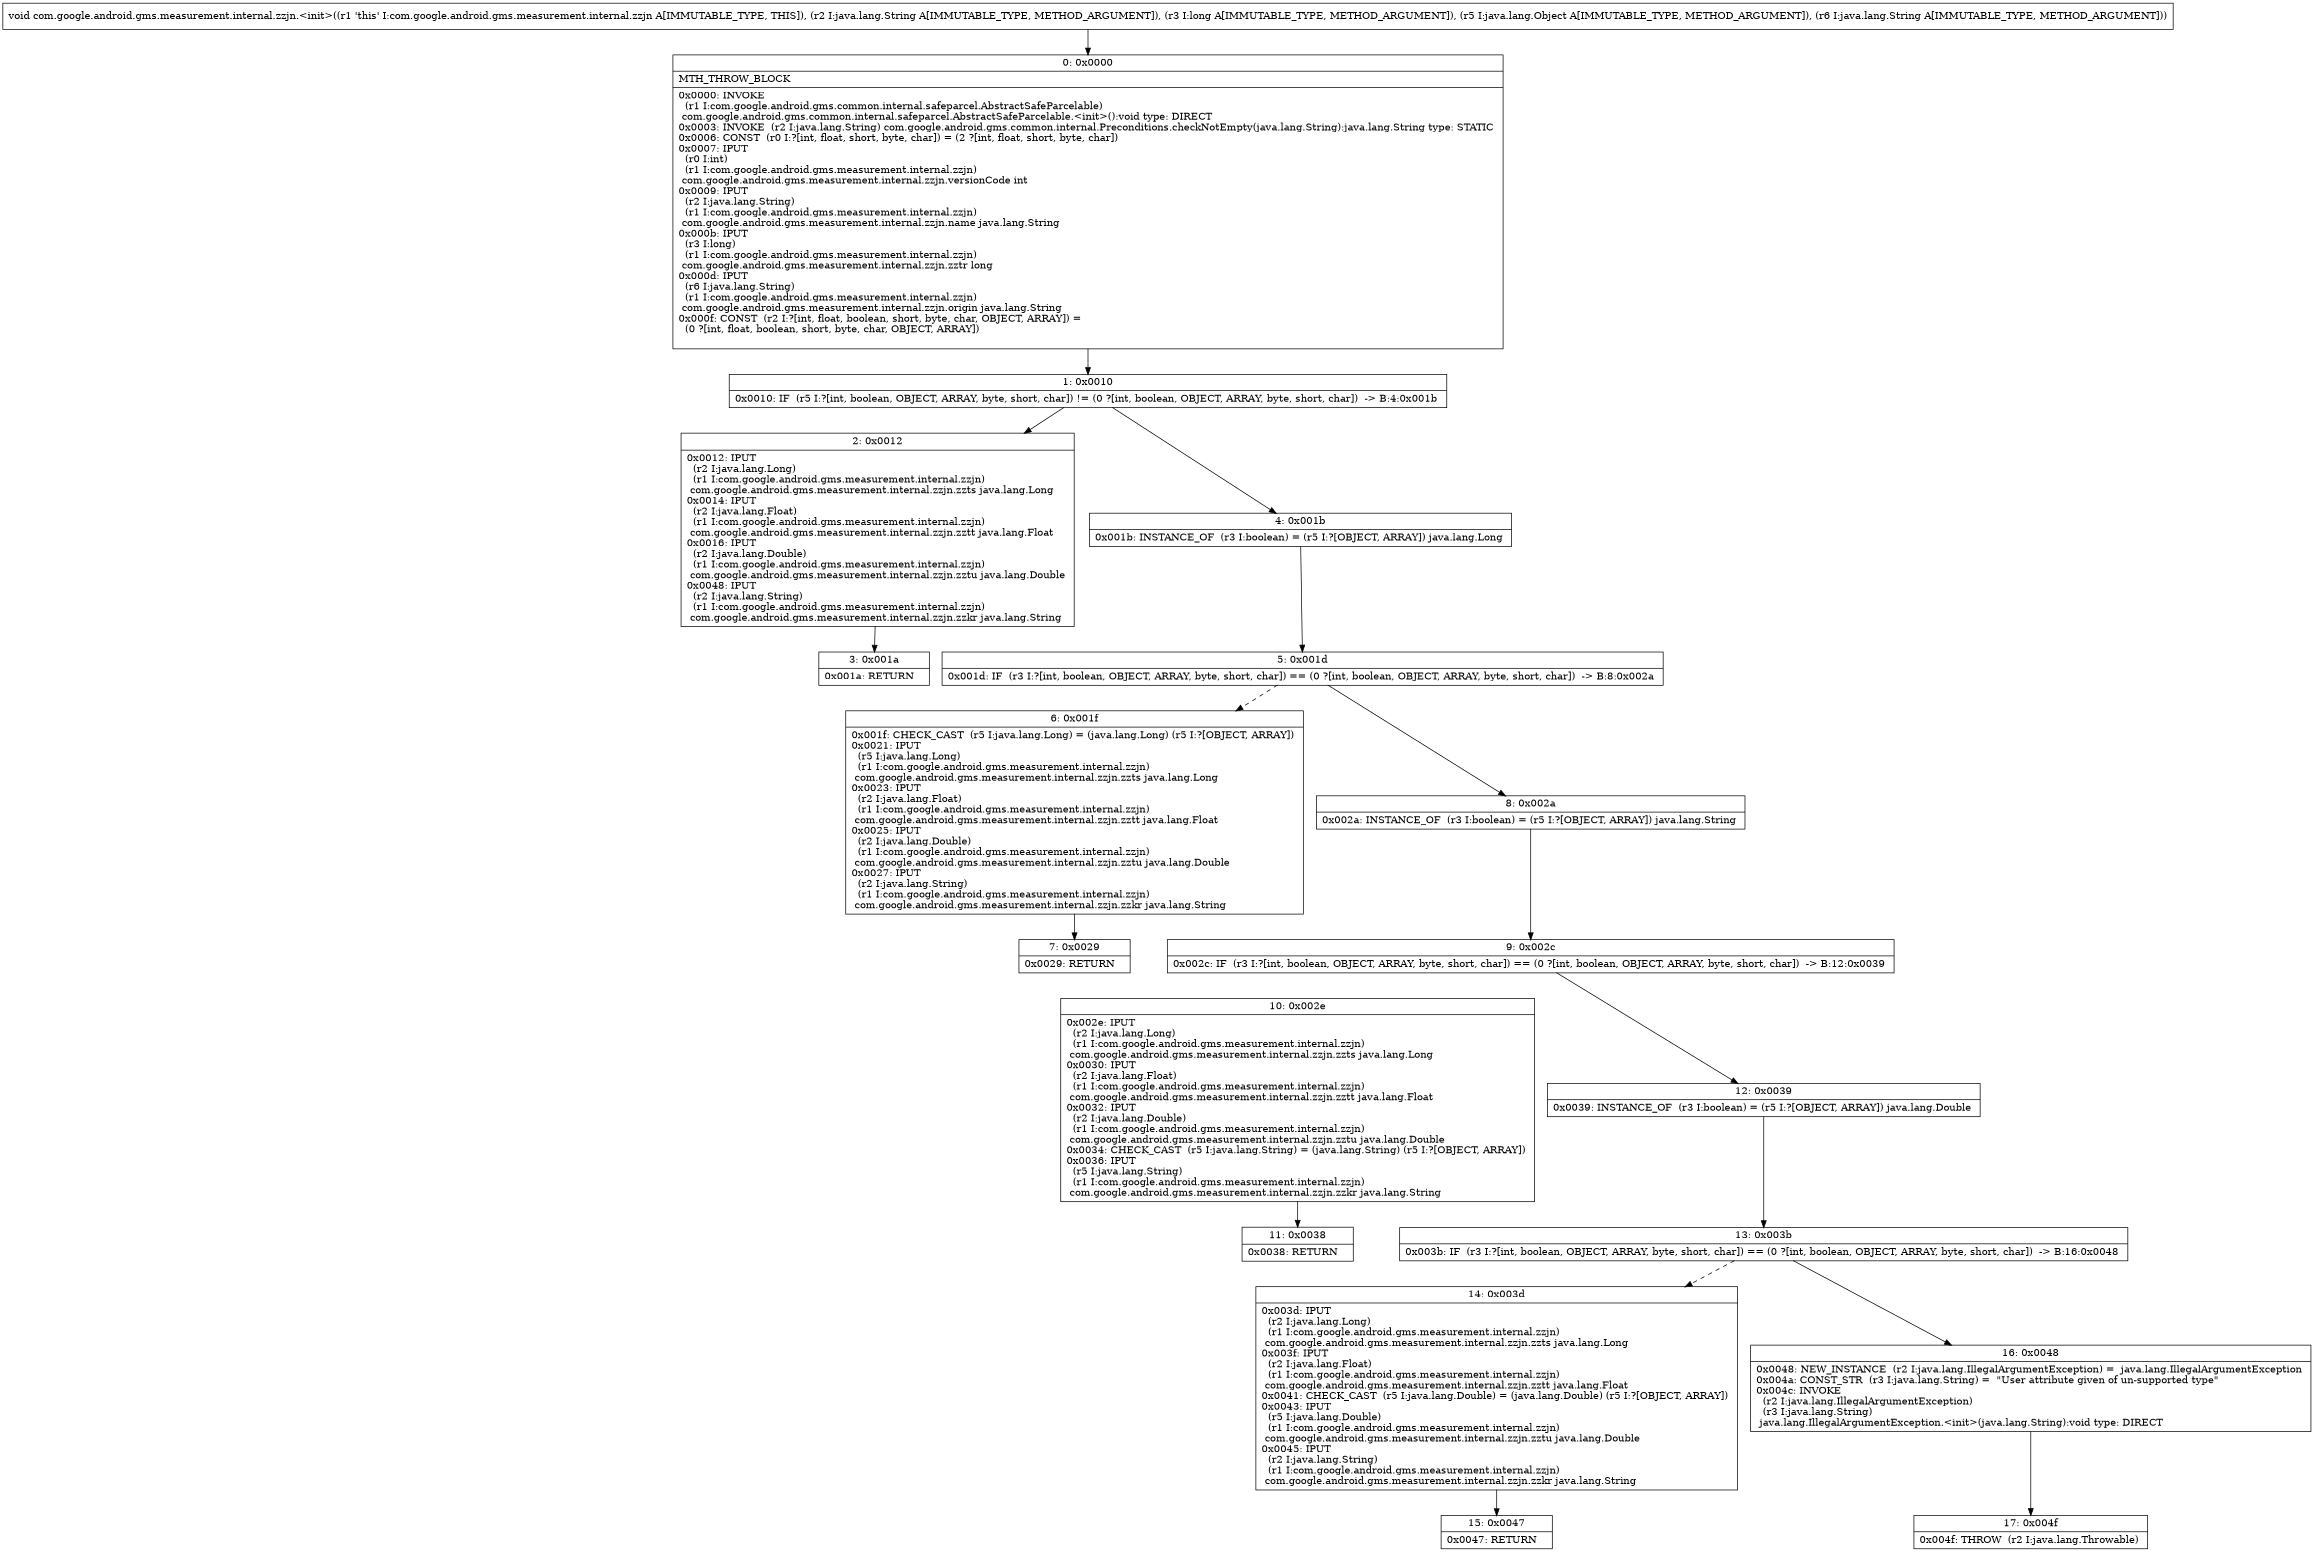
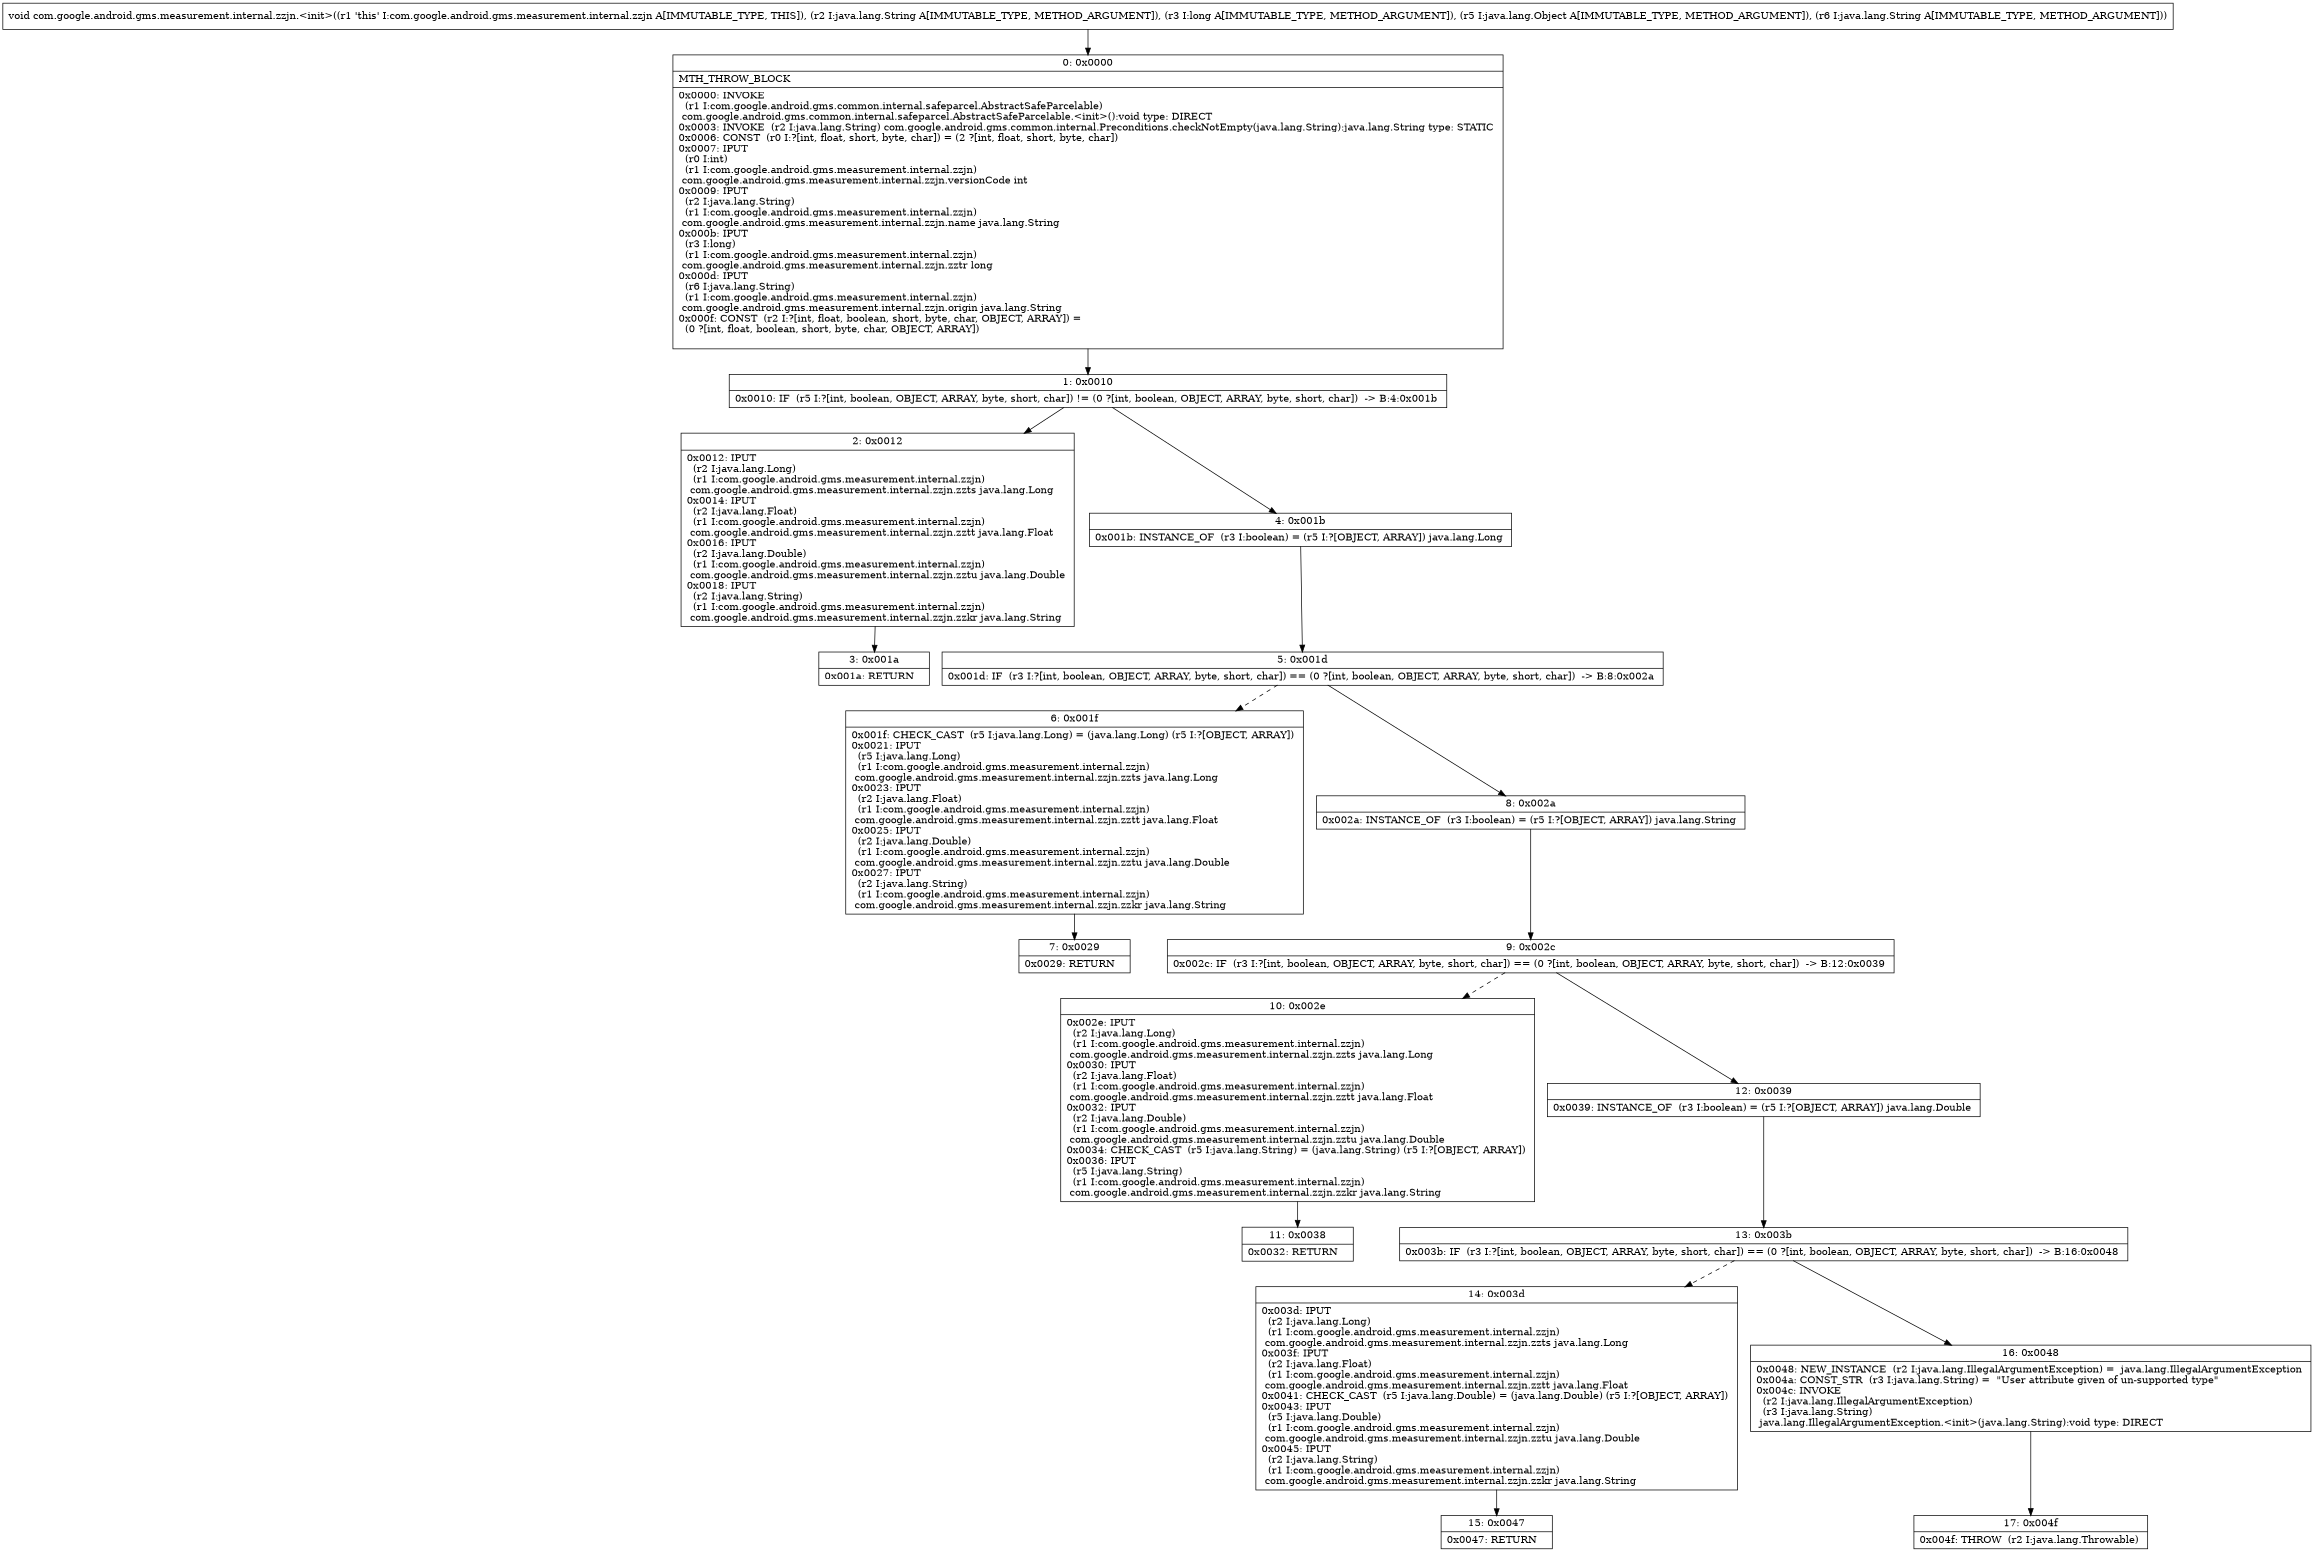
node "2: 0x0012": text "0x0048: IPUT" -> "0x0018: IPUT"
edge "9: 0x002c" -> "10: 0x002e": added
node "11: 0x0038": text "0x0038: RETURN" -> "0x0032: RETURN"
